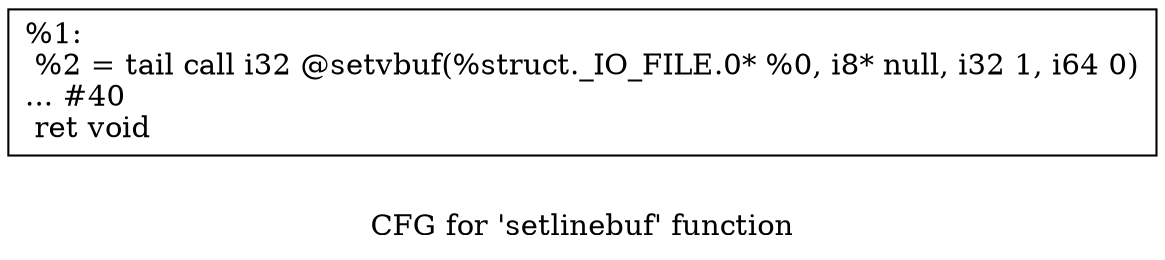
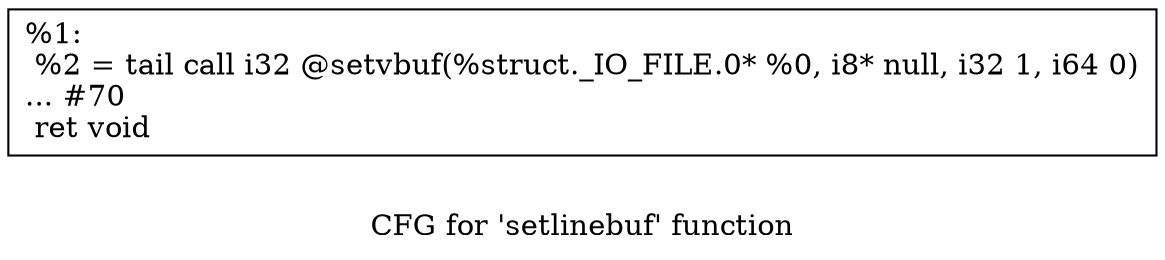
node "%1:": text "... #40" -> "... #70"
